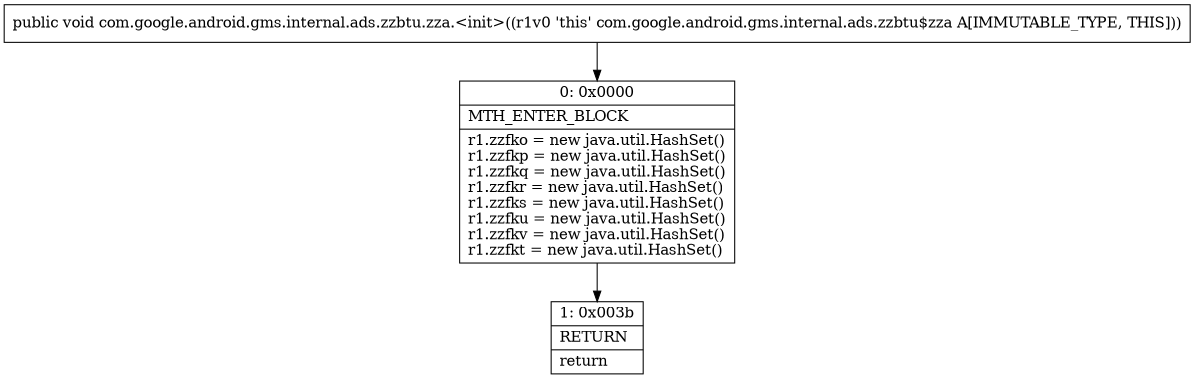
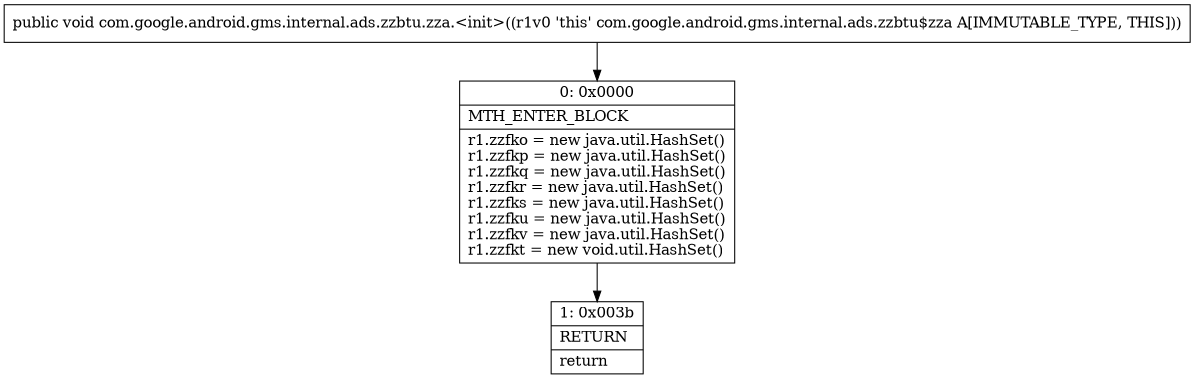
node "0: 0x0000": text "r1.zzfkt = new java.util.HashSet()" -> "r1.zzfkt = new void.util.HashSet()"
